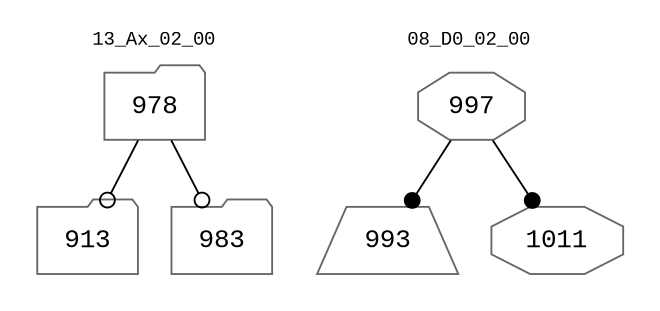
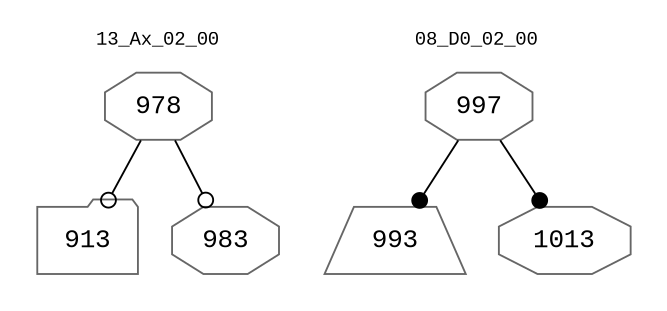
node "978": shape folder -> octagon
node "983": shape folder -> octagon
node "1011": label "1011" -> "1013"
